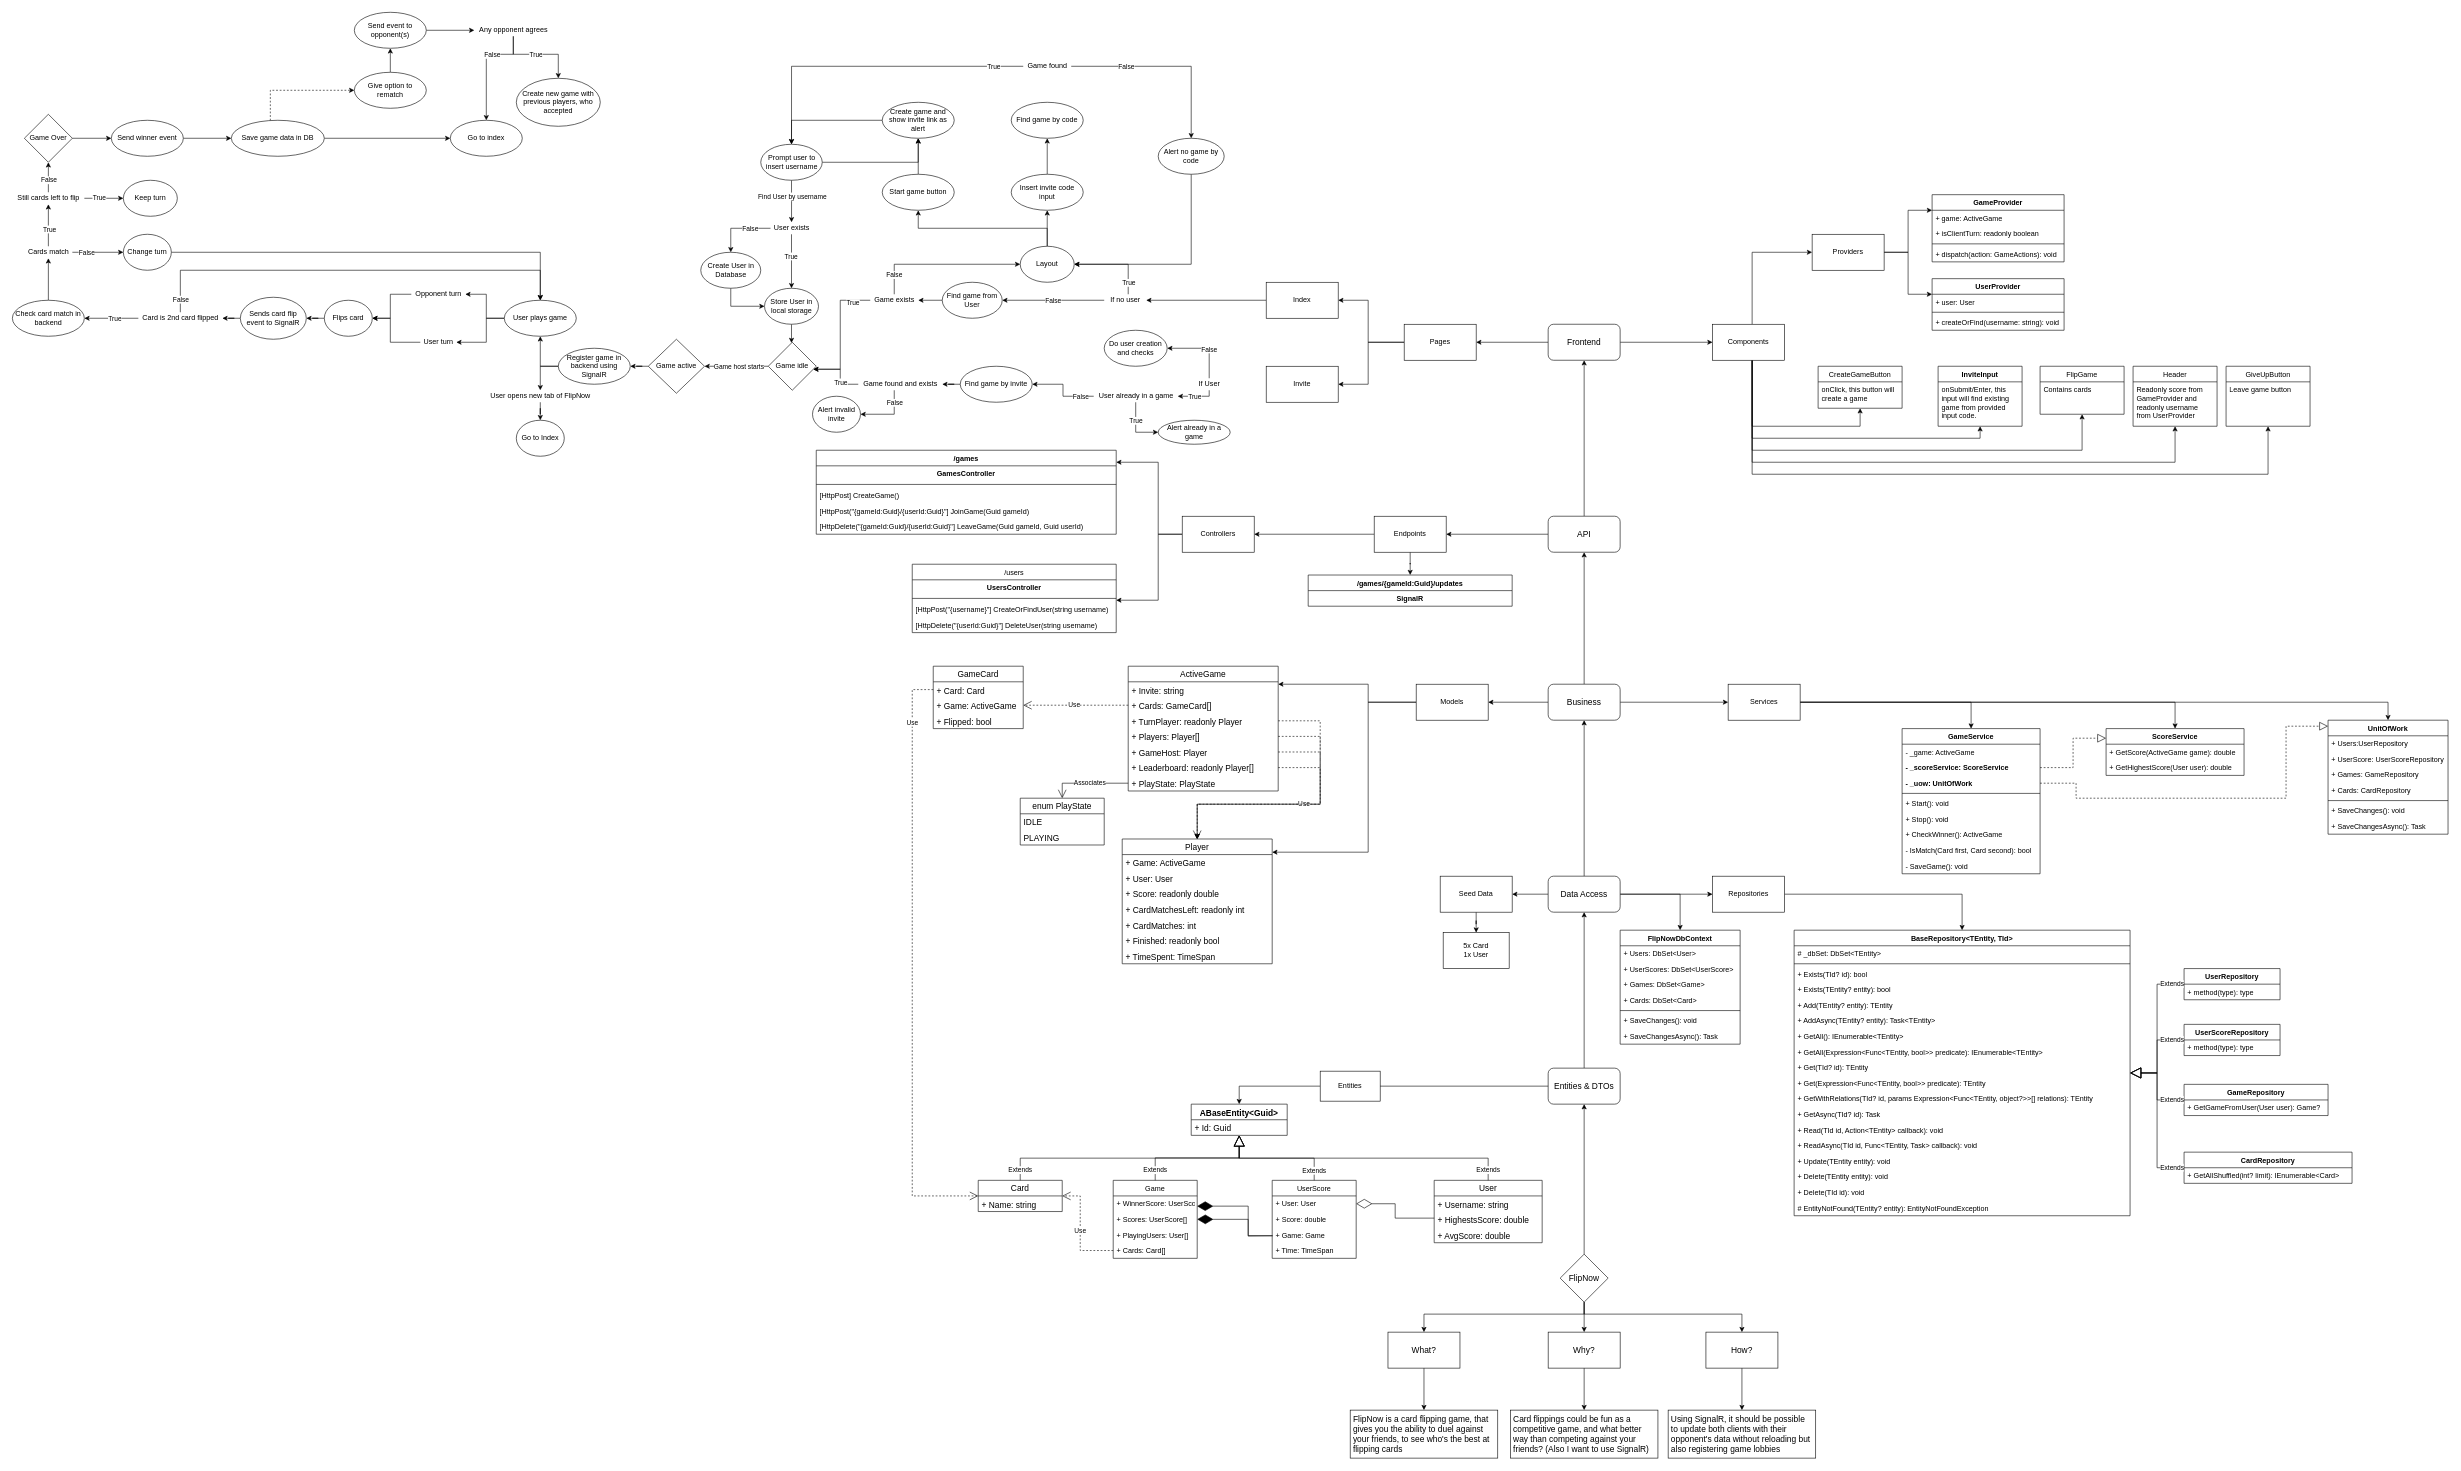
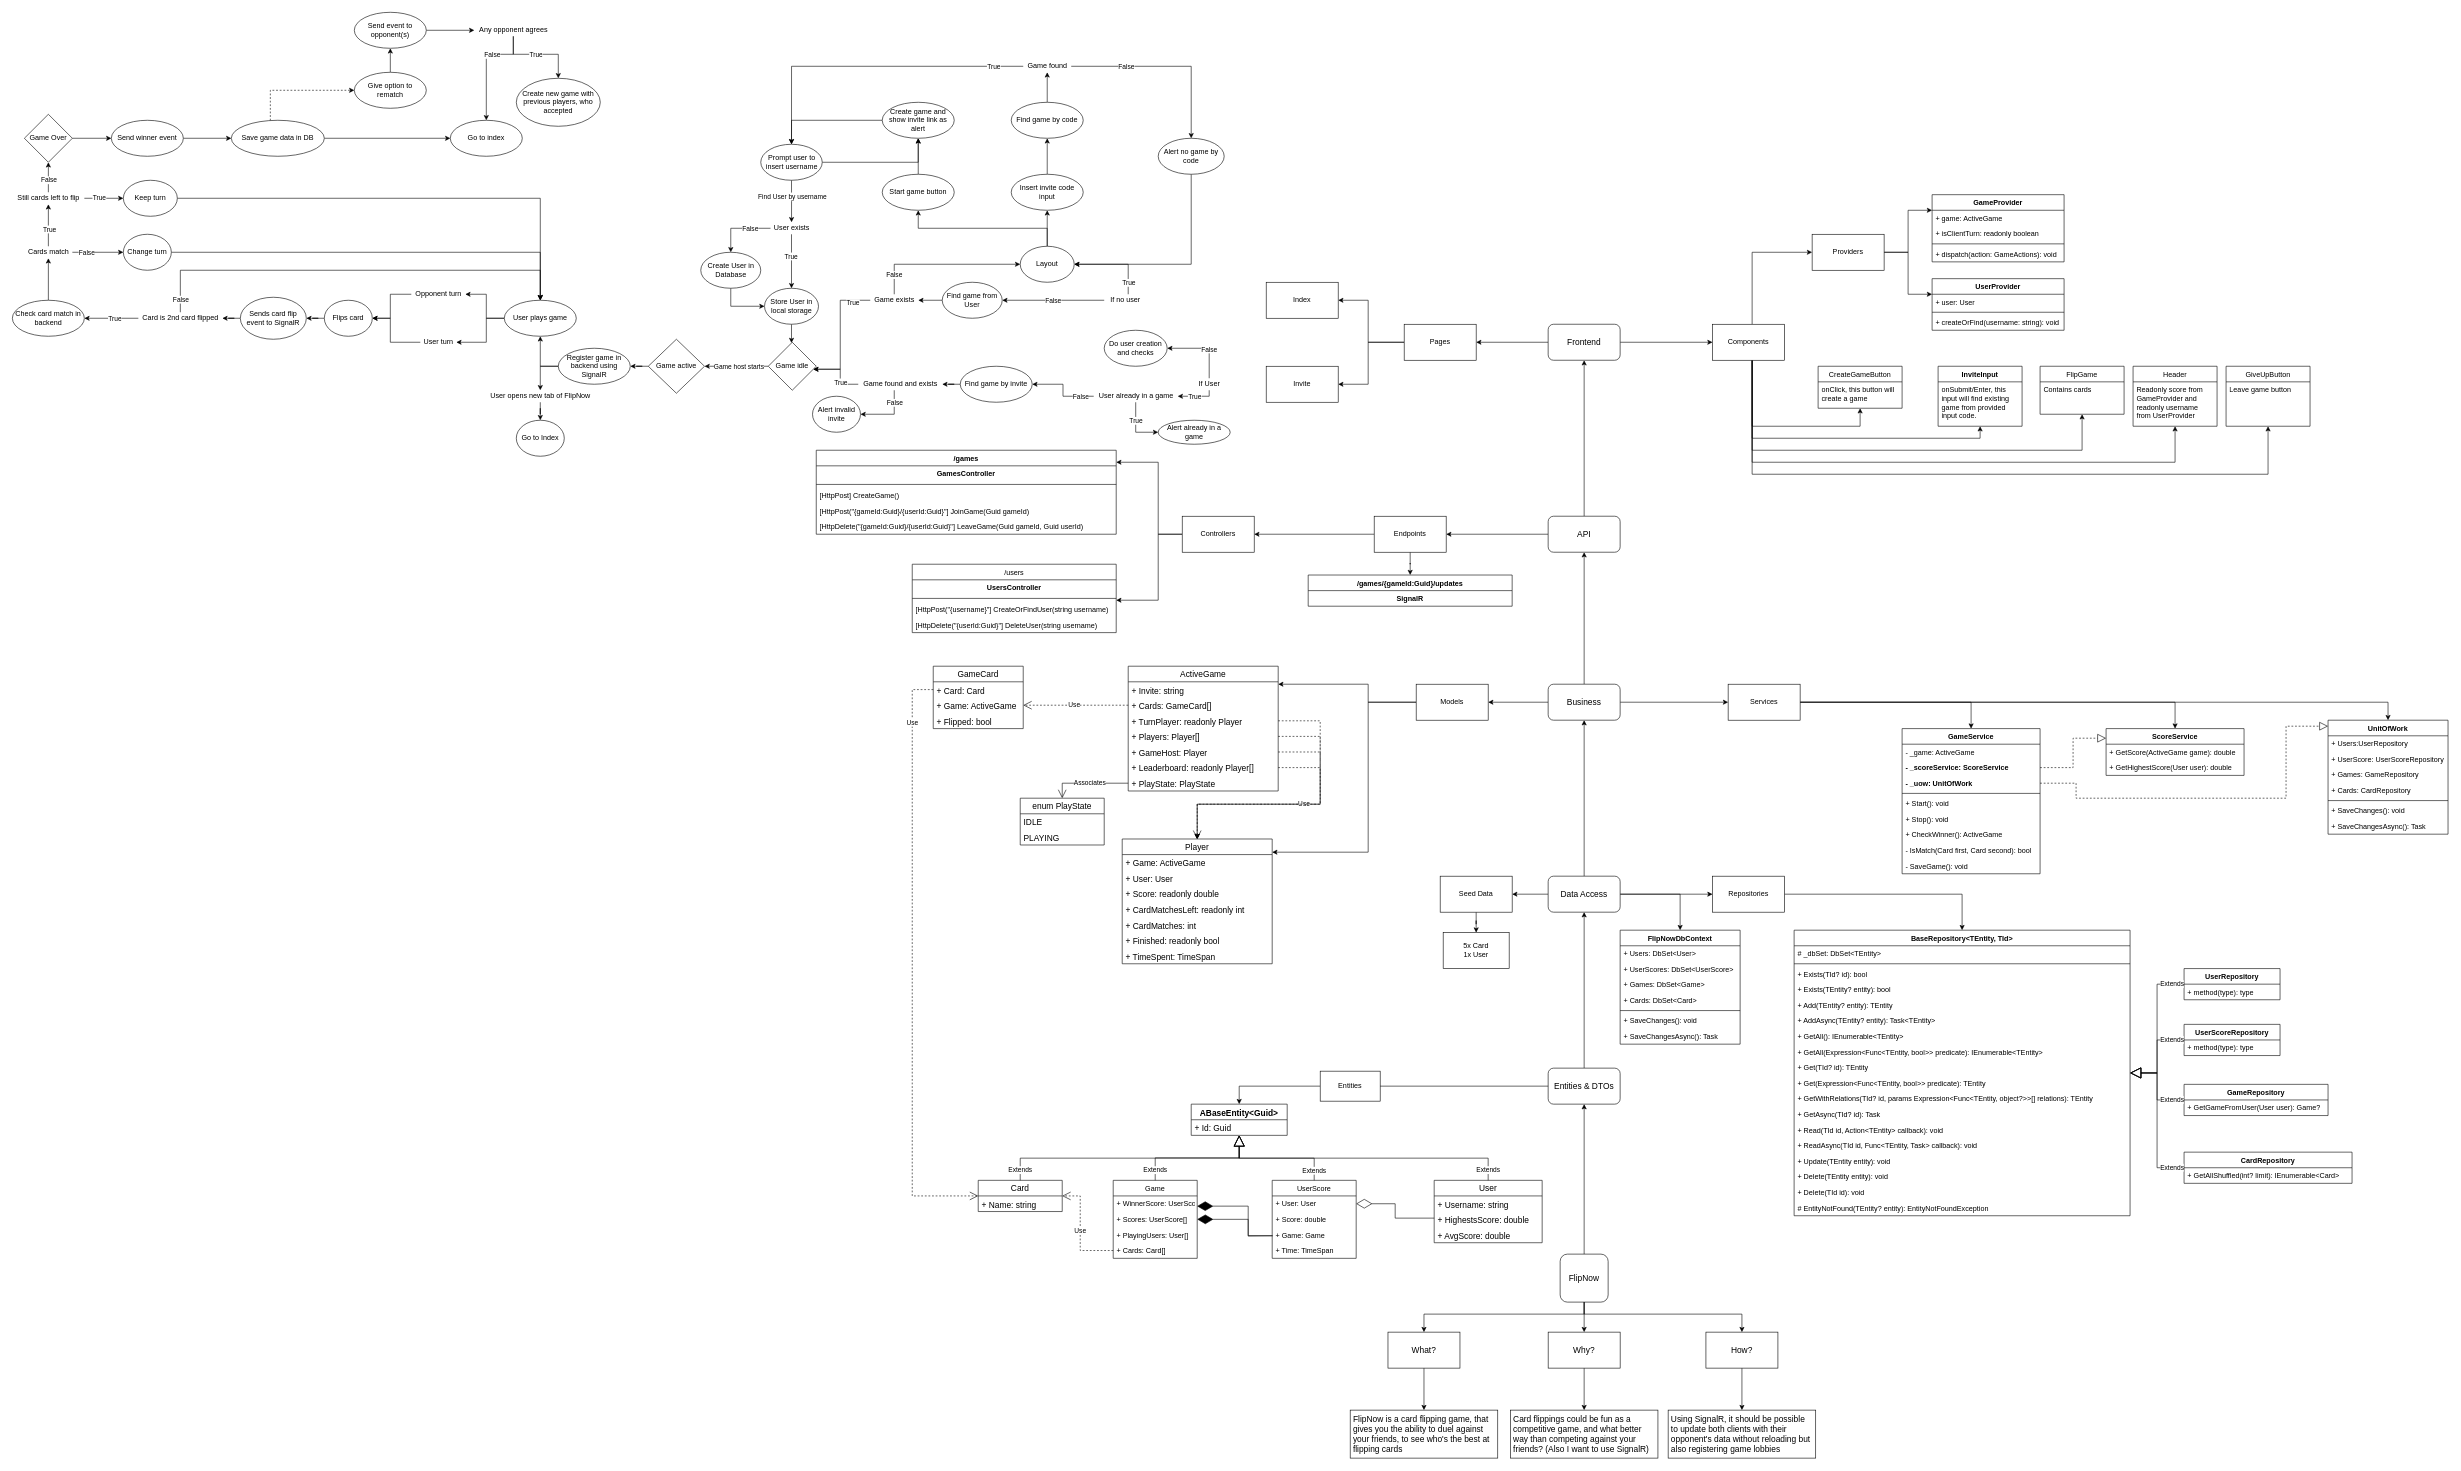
edge "Find game by code" -> "Game found": added
edge "Keep turn" -> "User plays game": added
edge "Index" -> "If no user": removed
node "FlipNow": shape diamond -> rounded rectangle
